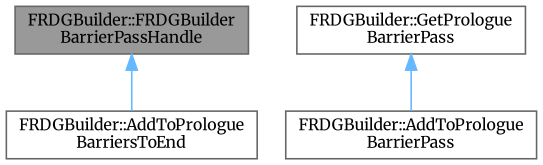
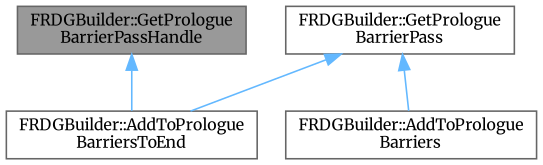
node "FRDGBuilder::FRDGBuilder BarrierPassHandle": label "FRDGBuilder::FRDGBuilder BarrierPassHandle" -> "FRDGBuilder::GetPrologue BarrierPassHandle"
edge "FRDGBuilder::AddToPrologue BarriersToEnd" -> "FRDGBuilder::GetPrologue BarrierPass": added
node "FRDGBuilder::AddToPrologue BarrierPass": label "FRDGBuilder::AddToPrologue BarrierPass" -> "FRDGBuilder::AddToPrologue Barriers"
